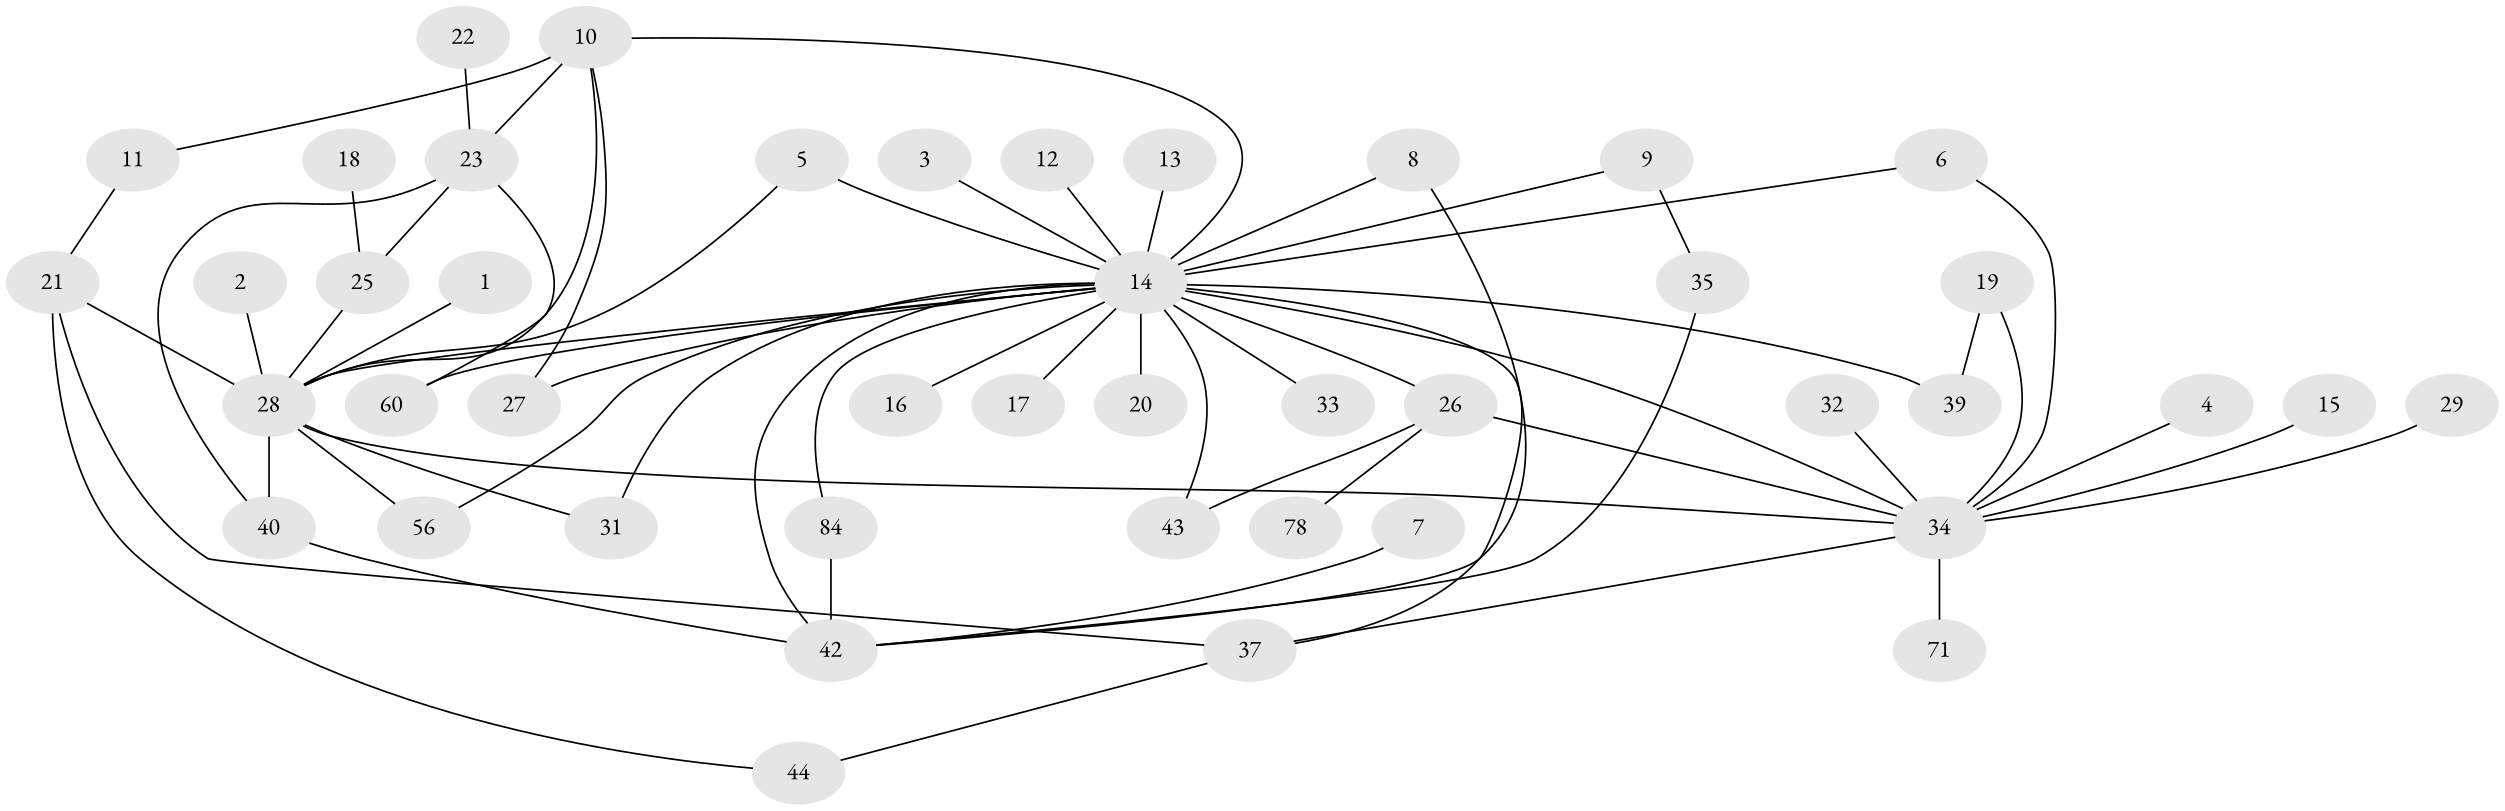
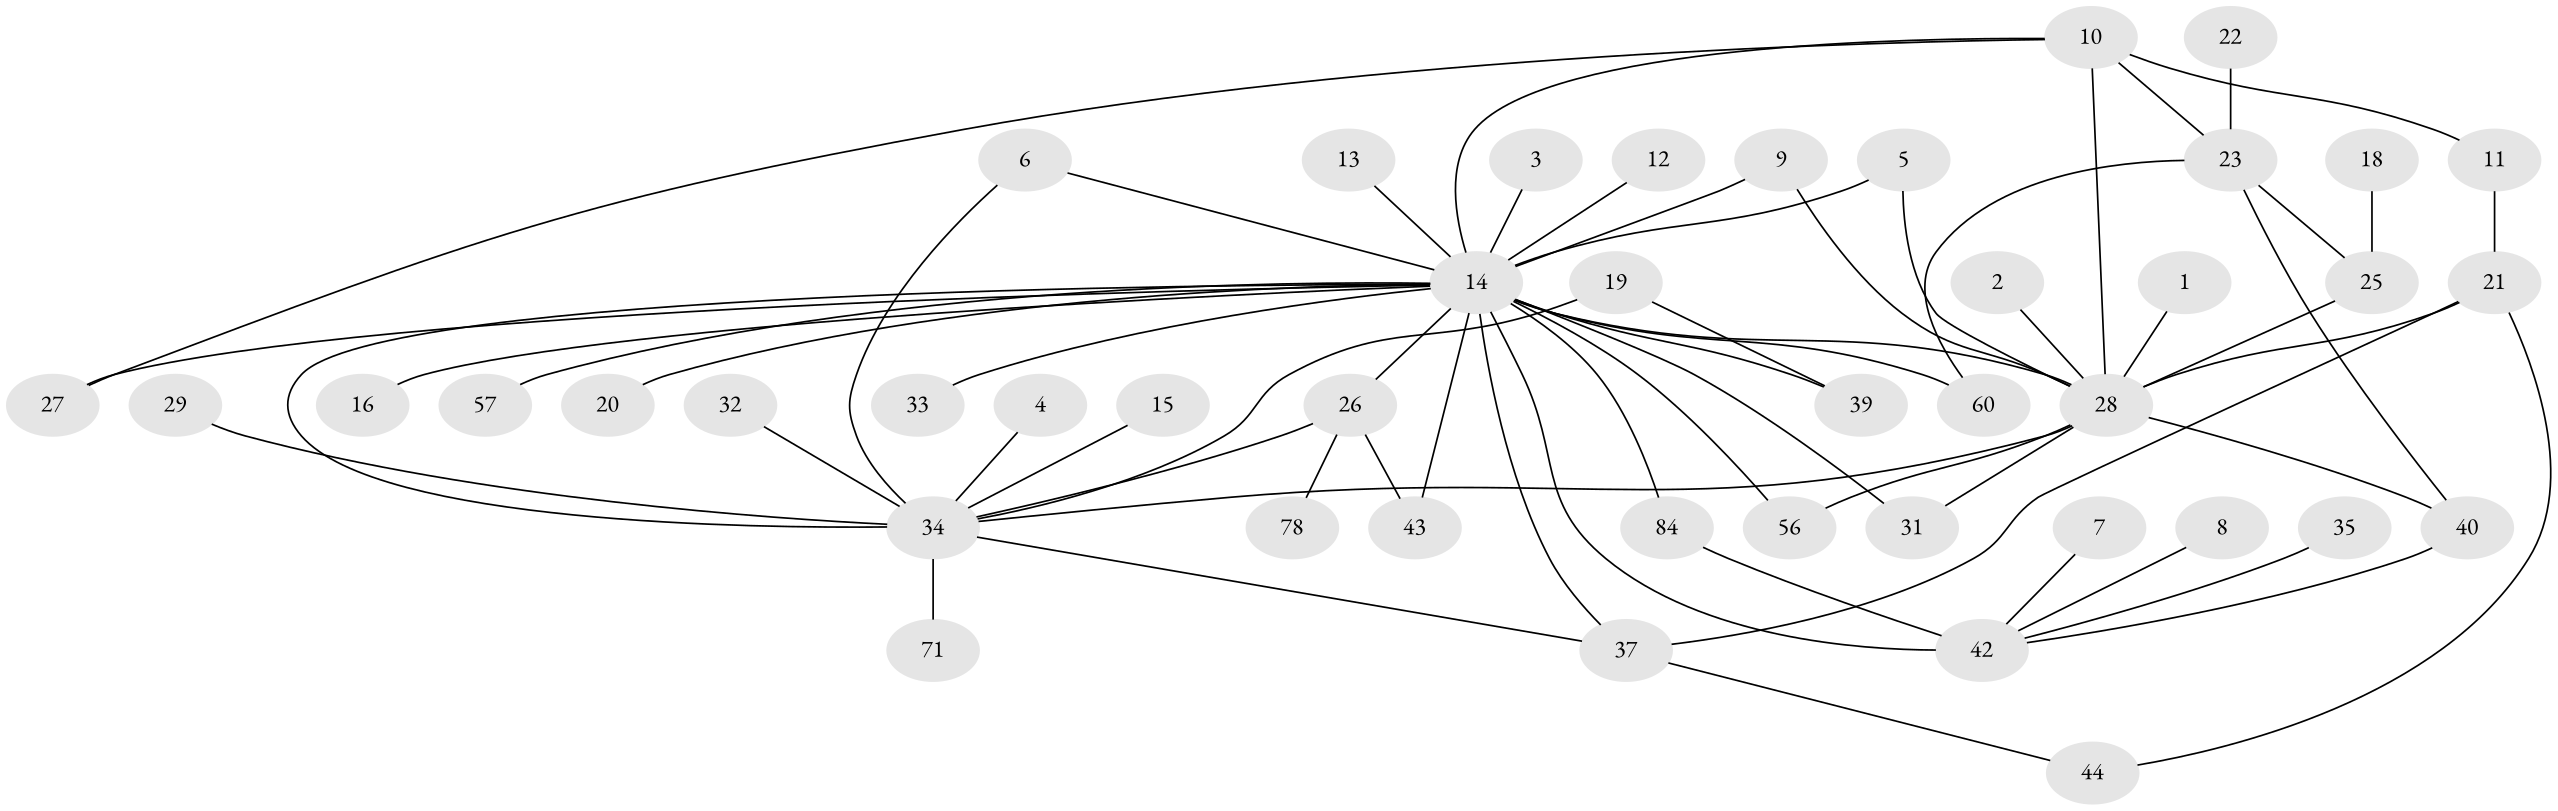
edge "8" -- "14": removed
edge "9" -- "35": now "9" -- "28"
node "17": label "17" -> "57"
